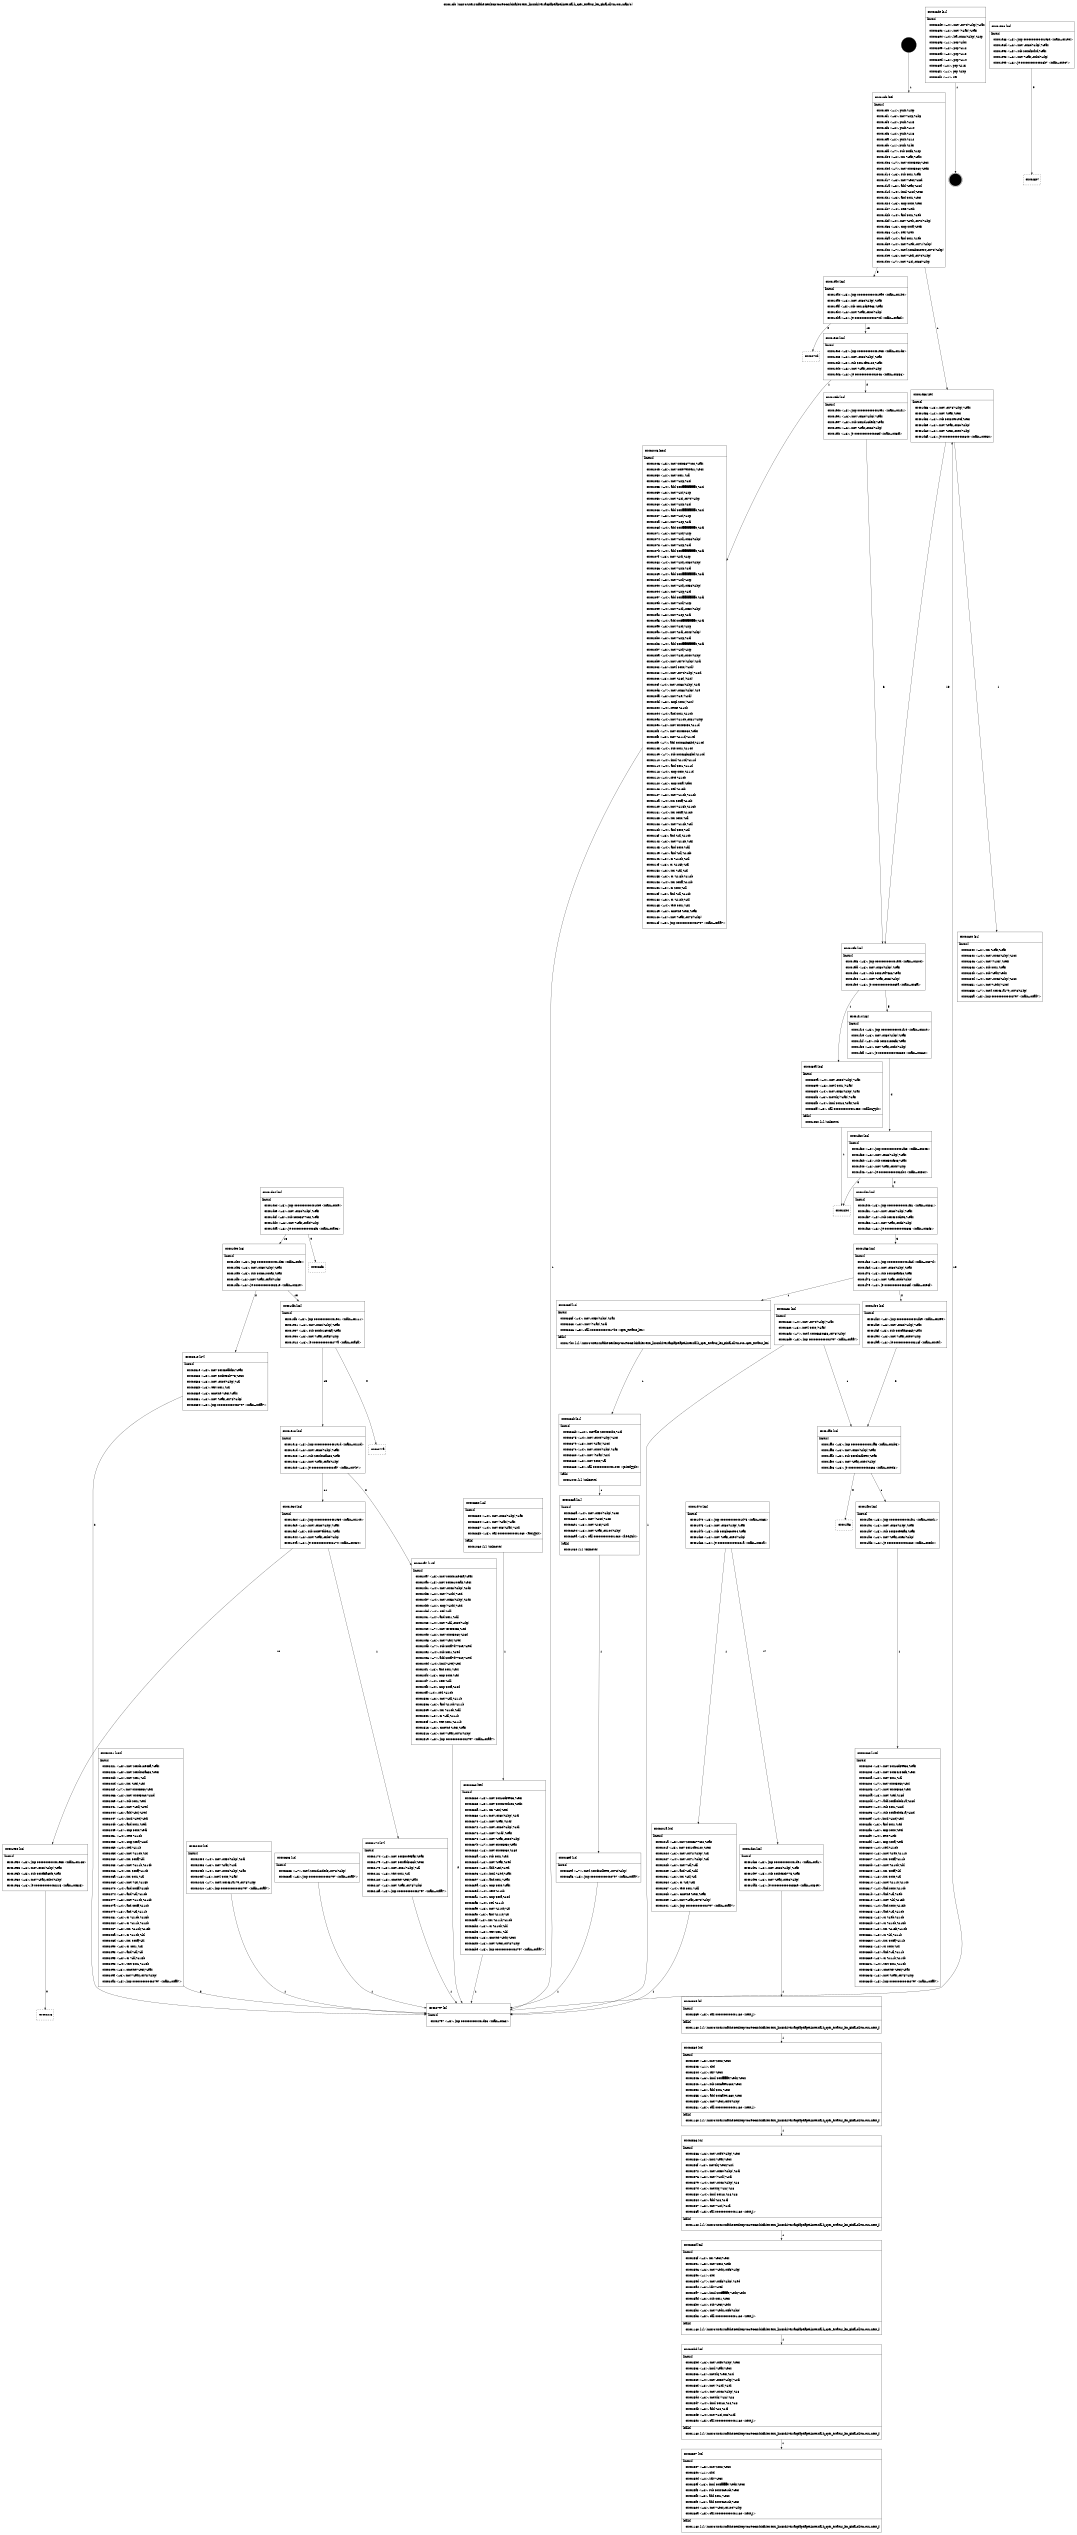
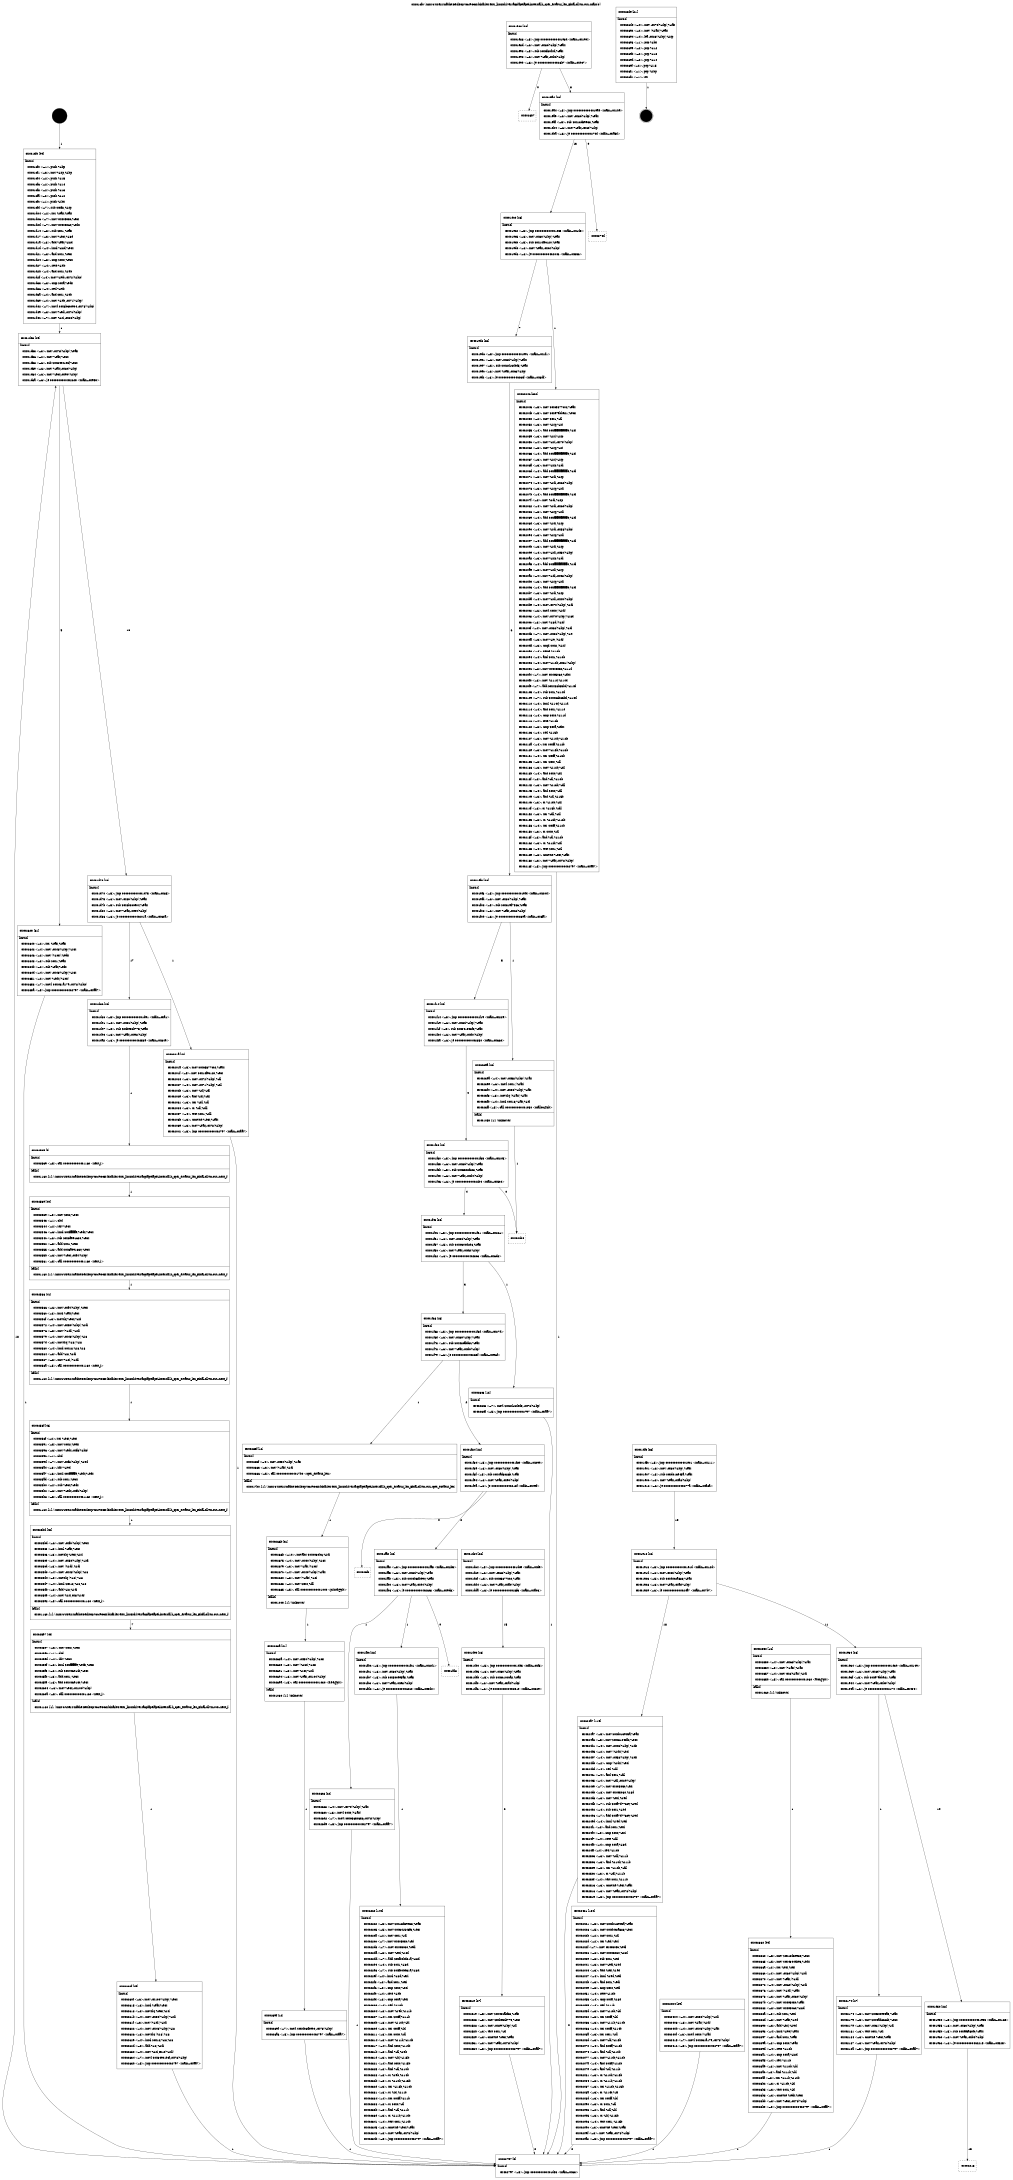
edge "0x401cf0 [99]" -> "0x401ea4 [28]": now "0x401e88 [28]" -> "0x401ea4 [28]"
edge "0x401ec0 [28]" -> "0x401edc [28]": label " 2" -> " 7"
edge "0x401d53 [29]" -> "0x402640 [31]": label " 1" -> " 5"
edge "0x401d53 [29]" -> "0x401ef8 [28]": now "0x401d53 [29]" -> "0x401d70 [28]"
edge "0x401dc4 [28]" -> "0x4026f3": now "0x401f84 [28]" -> "0x4026f3"
edge "0x401de0 [28]" -> "0x401dfc [28]": removed, label "13"
edge "0x401f4c [28]" -> "0x4023c3 [12]": added, label "1"
edge "0x4026c8 [22]" -> "0x401fa0 [28]": reversed
node "0x40277a": removed
edge "0x401e18 [28]" -> "0x4024a7 [119]": label " 2" -> " 18"
edge "0x402640 [31]" -> "0x402797 [5]": added, label "1"
edge "0x401e50 [28]" -> "0x402215": label " 0" -> " 13"
node "0x40260f [49]": added
